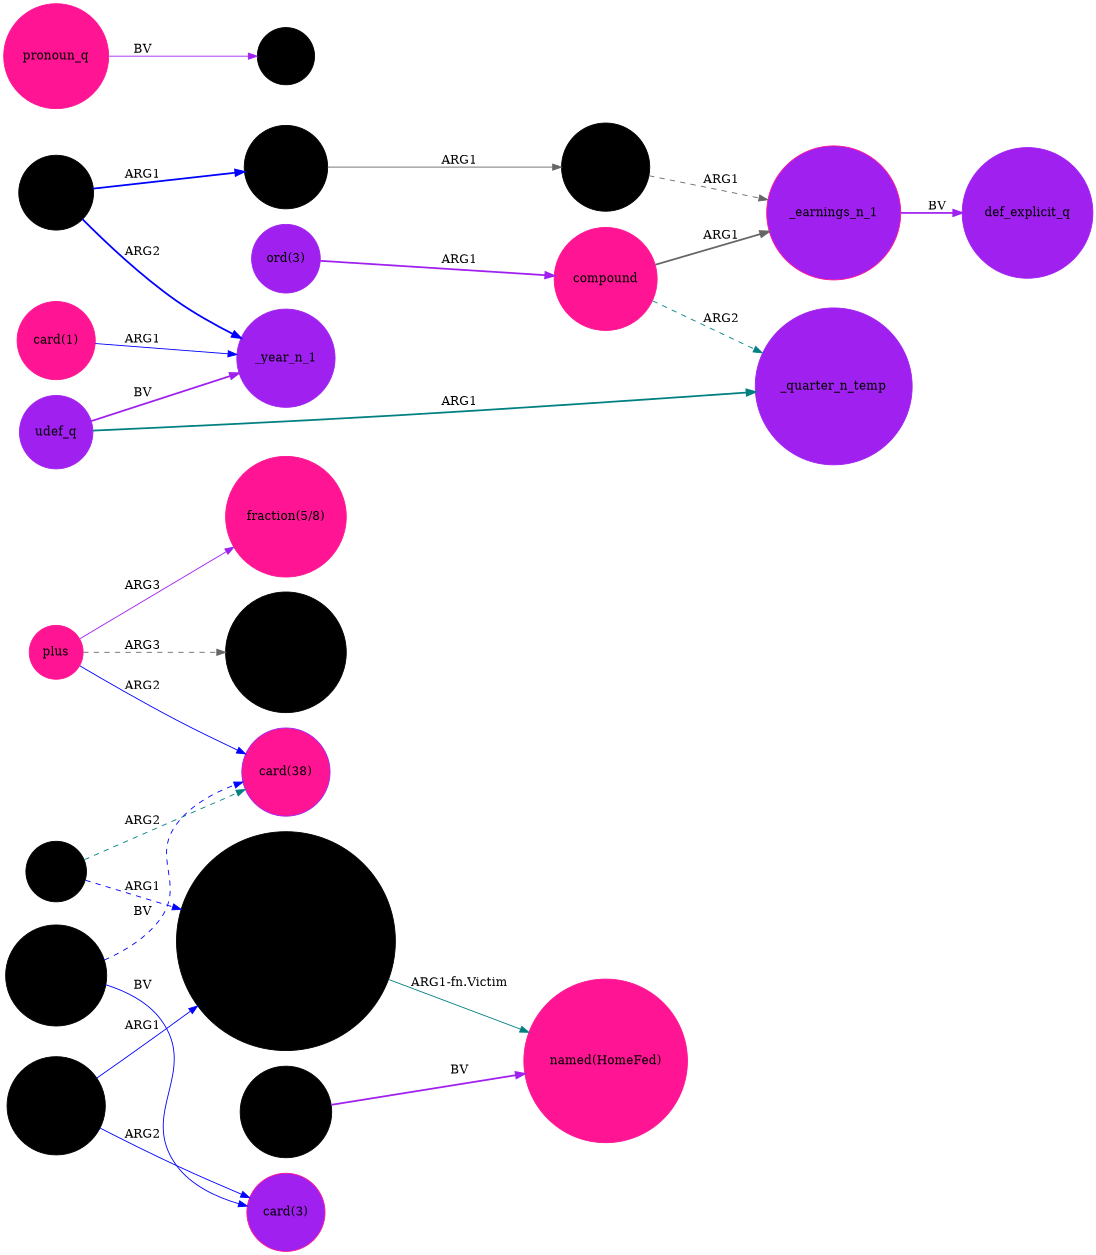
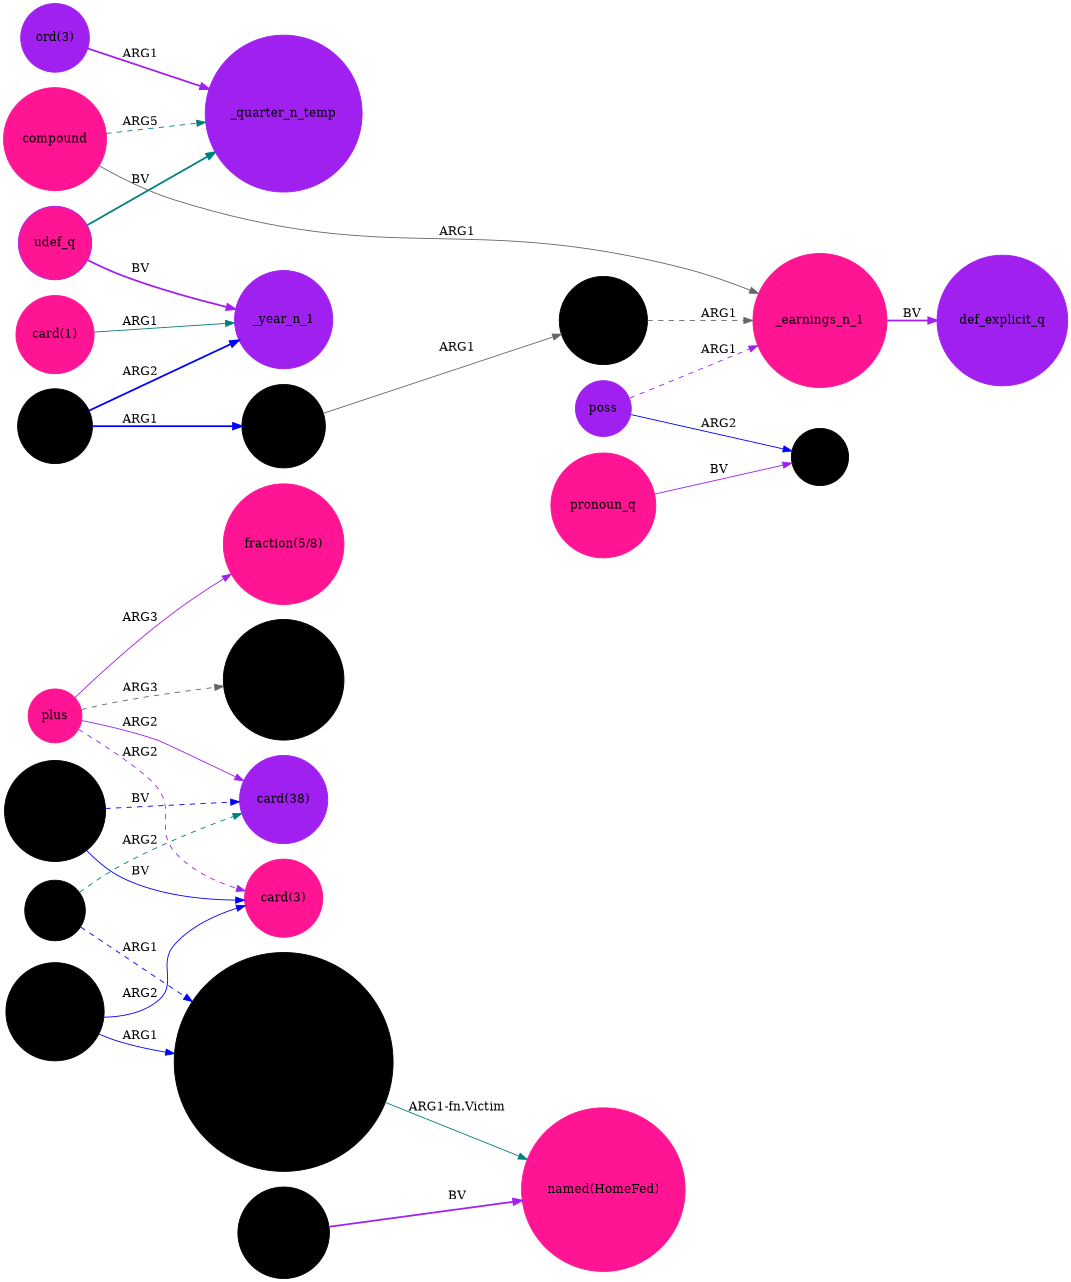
node "_earnings_n_1": fillcolor purple -> deeppink
edge "compound" -> "_earnings_n_1": style bold -> solid
edge "ord(3)" -> "compound": now "ord(3)" -> "_quarter_n_temp"
edge "compound" -> "_quarter_n_temp": label "ARG2" -> "ARG5"
edge "card(1)" -> "_year_n_1": color blue -> teal
edge "udef_q" -> "_quarter_n_temp": label "ARG1" -> "BV"
node "poss": added
node "udef_q": fillcolor purple -> deeppink
edge "plus" -> "card(38)": color blue -> purple
node "card(38)": fillcolor deeppink -> purple
edge "plus" -> "card(3)": added, label "ARG2"
node "card(3)": fillcolor purple -> deeppink
